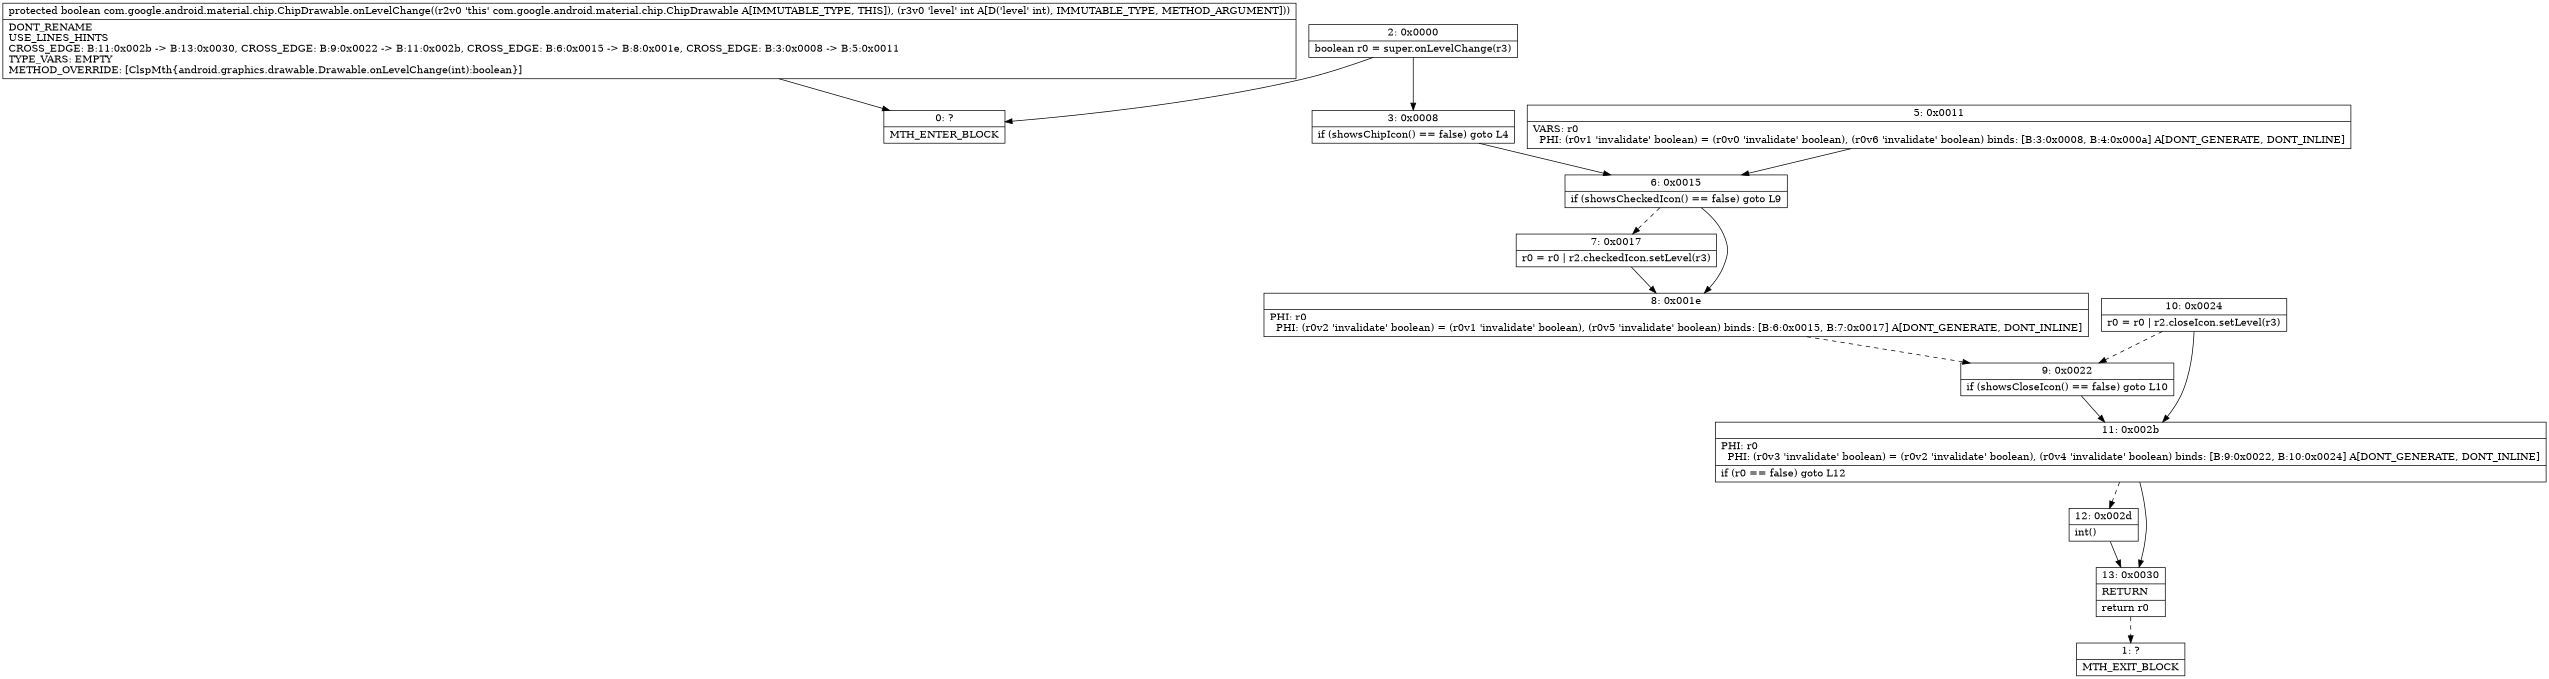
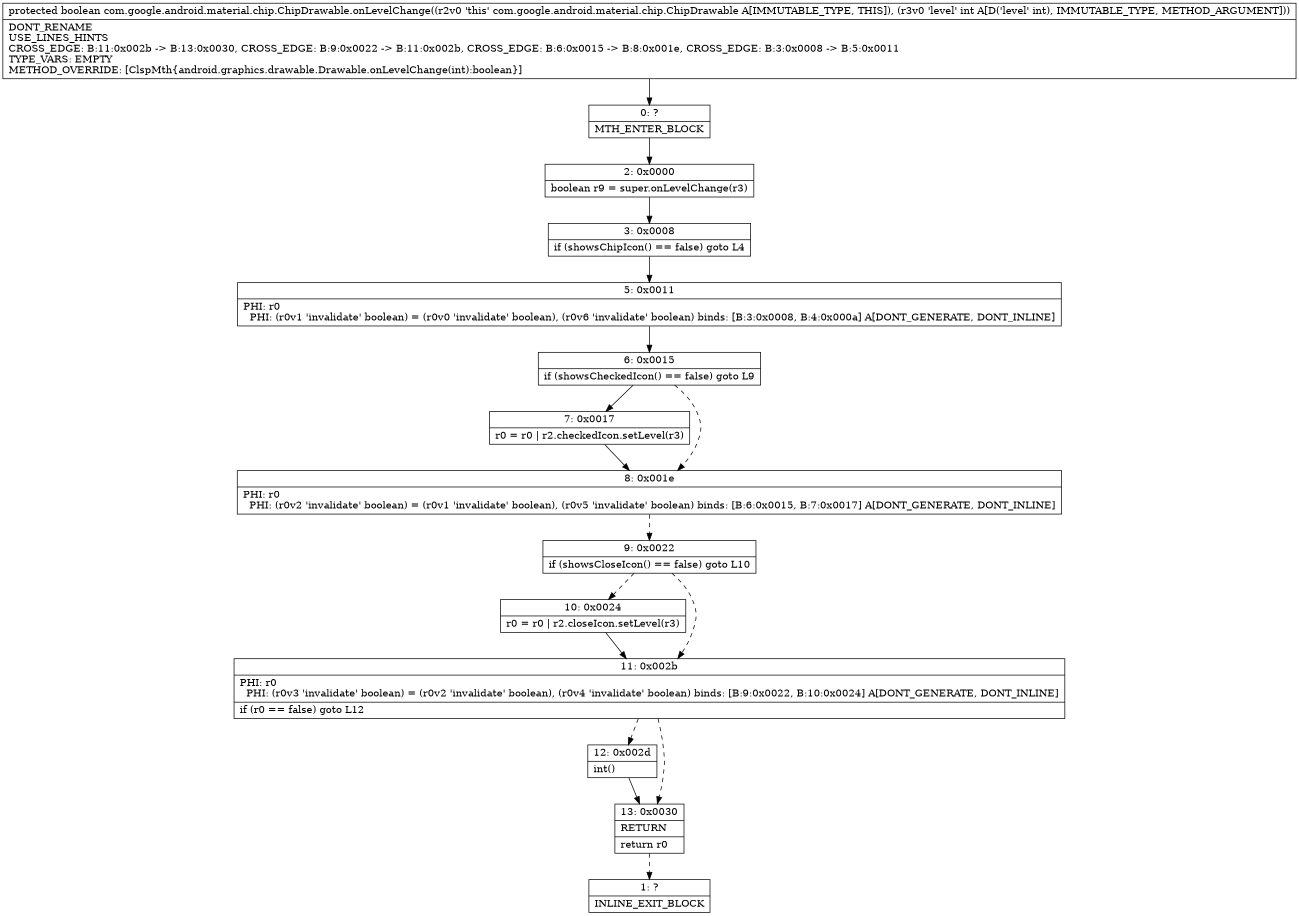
node "2: 0x0000": text "boolean r0 = super.onLevelChange(r3)" -> "boolean r9 = super.onLevelChange(r3)"
edge "2: 0x0000" -> "0: ?": reversed
node "5: 0x0011": text "VARS: r0" -> "PHI: r0"
edge "3: 0x0008" -> "6: 0x0015": now "3: 0x0008" -> "5: 0x0011"
edge "6: 0x0015" -> "7: 0x0017": style dashed -> solid
edge "6: 0x0015" -> "8: 0x001e": style solid -> dashed
edge "10: 0x0024" -> "9: 0x0022": reversed
edge "9: 0x0022" -> "11: 0x002b": style solid -> dashed
edge "11: 0x002b" -> "13: 0x0030": style solid -> dashed
node "1: ?": text "MTH_EXIT_BLOCK" -> "INLINE_EXIT_BLOCK"
